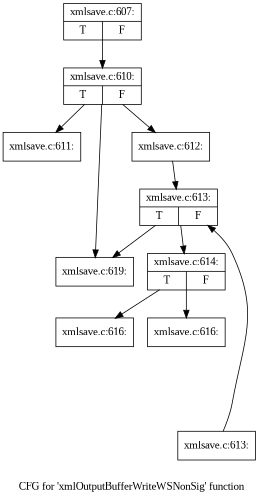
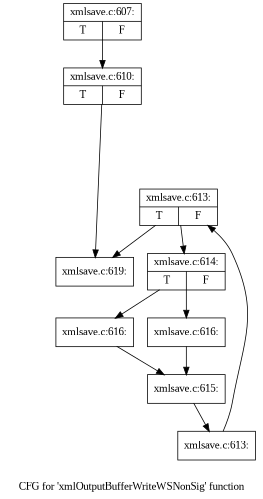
node "xmlsave.c:611:": removed
node "xmlsave.c:612:": removed
node "xmlsave.c:615:": added
